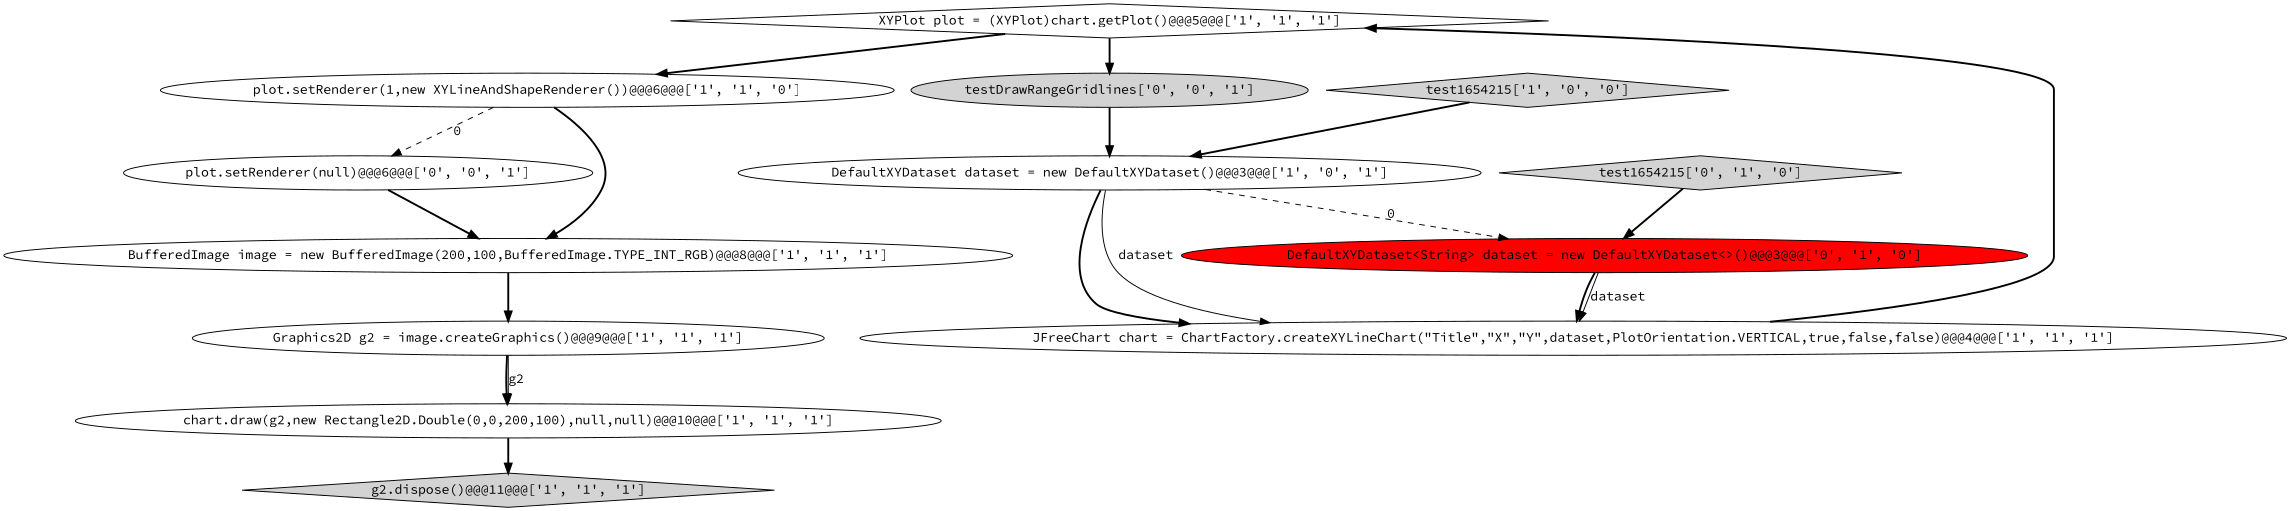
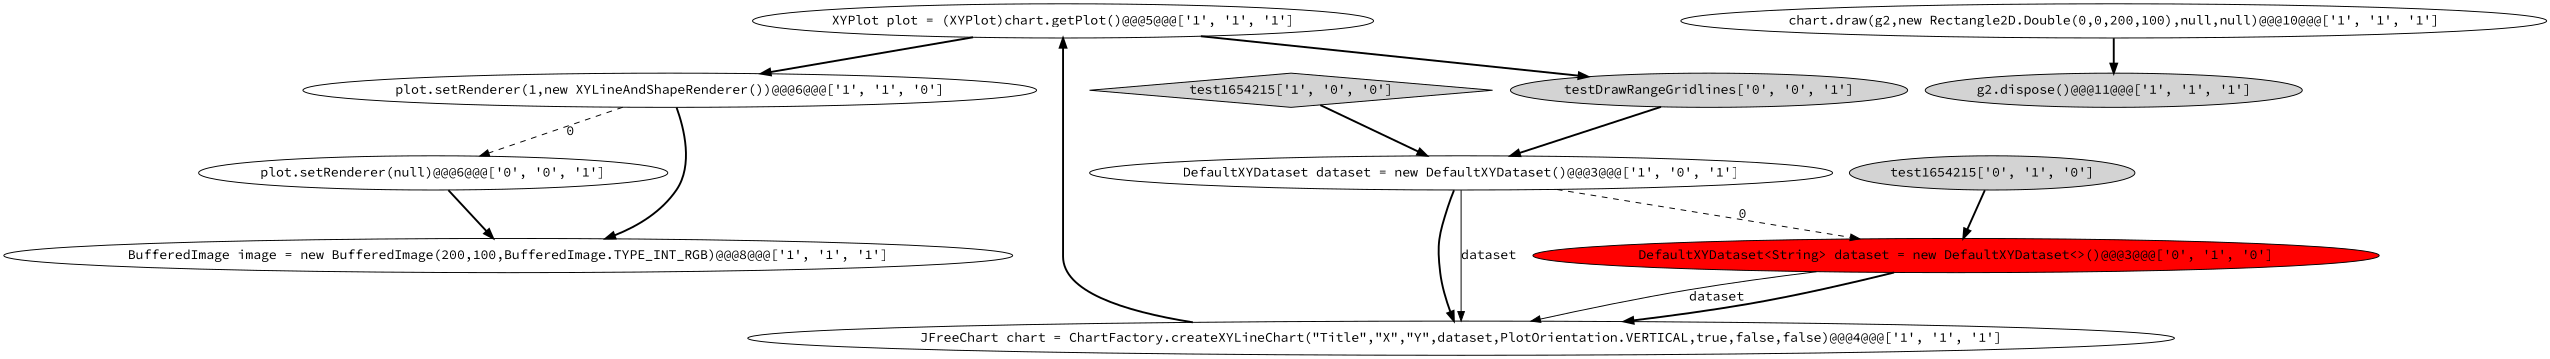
node "XYPlot plot = (XYPlot)chart.getPlot()@@@5@@@['1', '1', '1']": shape diamond -> ellipse
node "test1654215['0', '1', '0']": shape diamond -> ellipse
node "Graphics2D g2 = image.createGraphics()@@@9@@@['1', '1', '1']": removed
node "g2.dispose()@@@11@@@['1', '1', '1']": shape diamond -> ellipse
